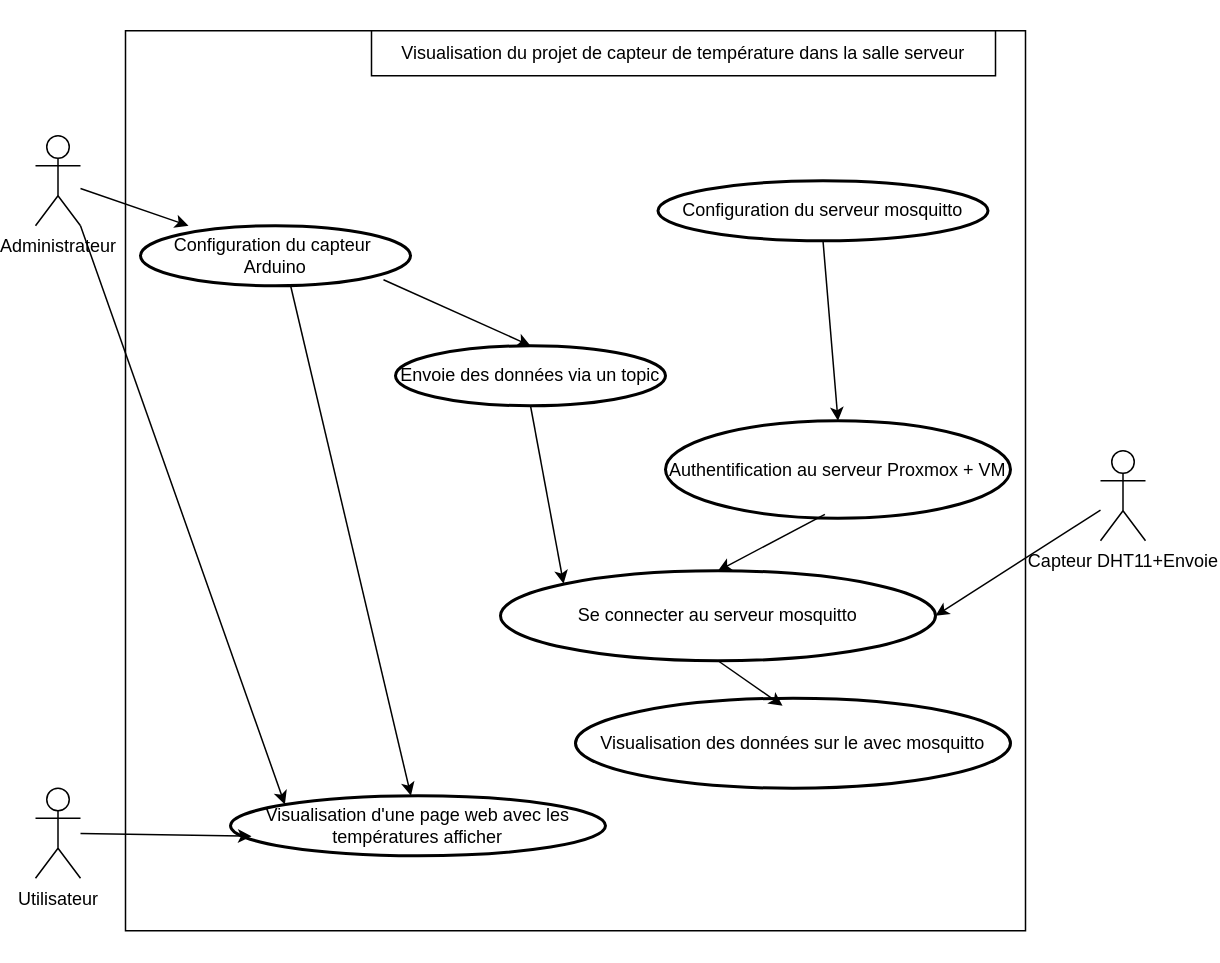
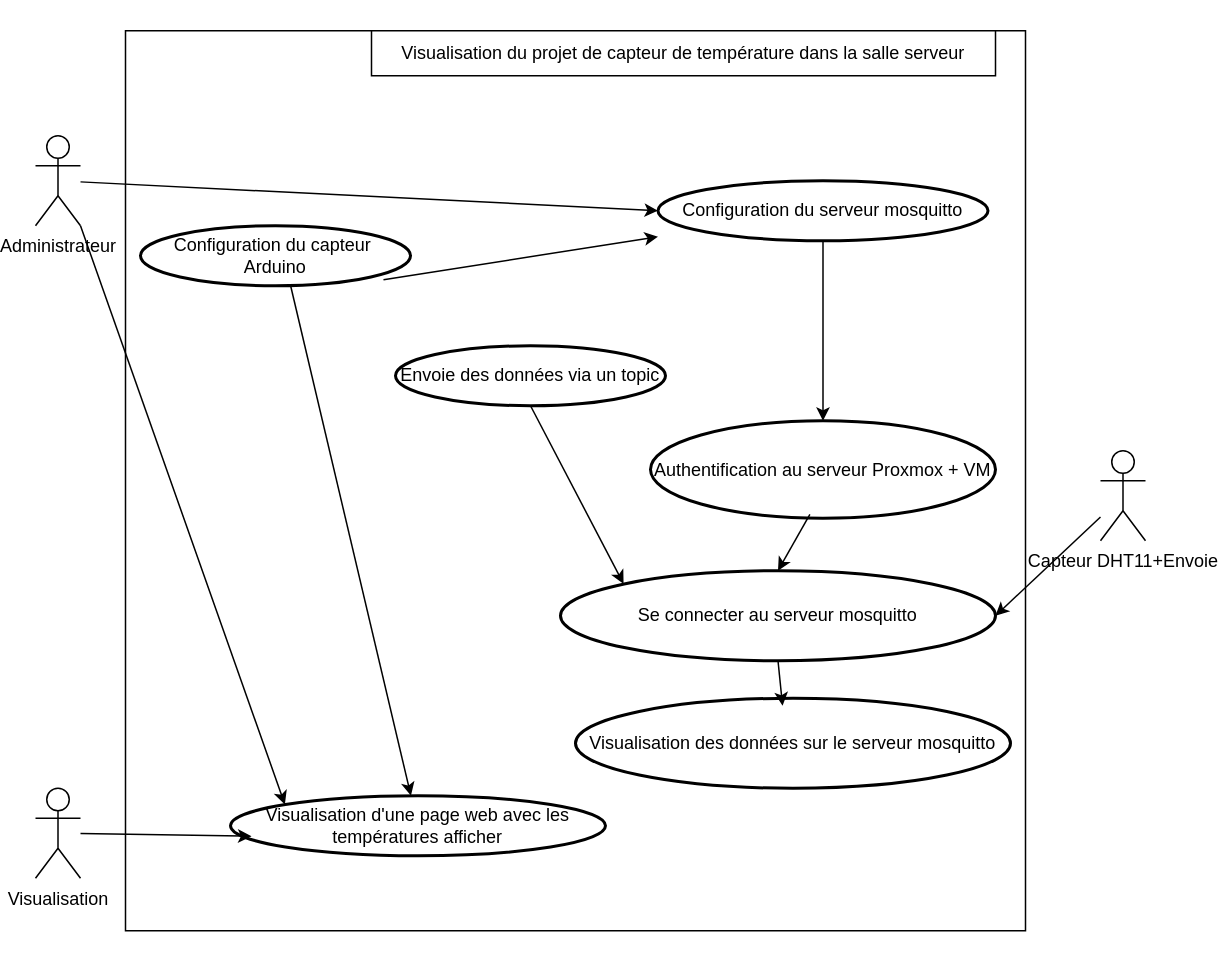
edge "Administrateur" -> "Configuration du capteur Arduino": now "Administrateur" -> "Configuration du serveur mosquitto"
edge "Configuration du capteur Arduino" -> "Envoie des données via un topic": now "Configuration du capteur Arduino" -> "Configuration du serveur mosquitto"
node "Authentification au serveur Proxmox + VM": moved (838, 470) -> (823, 470)
node "Se connecter au serveur mosquitto": moved (718, 616) -> (778, 616)
node "Visualisation des données sur le avec mosquitto": label "Visualisation des données sur le avec mosquitto" -> "Visualisation des données sur le serveur mosquitto"
node "Utilisateur": label "Utilisateur" -> "Visualisation"
